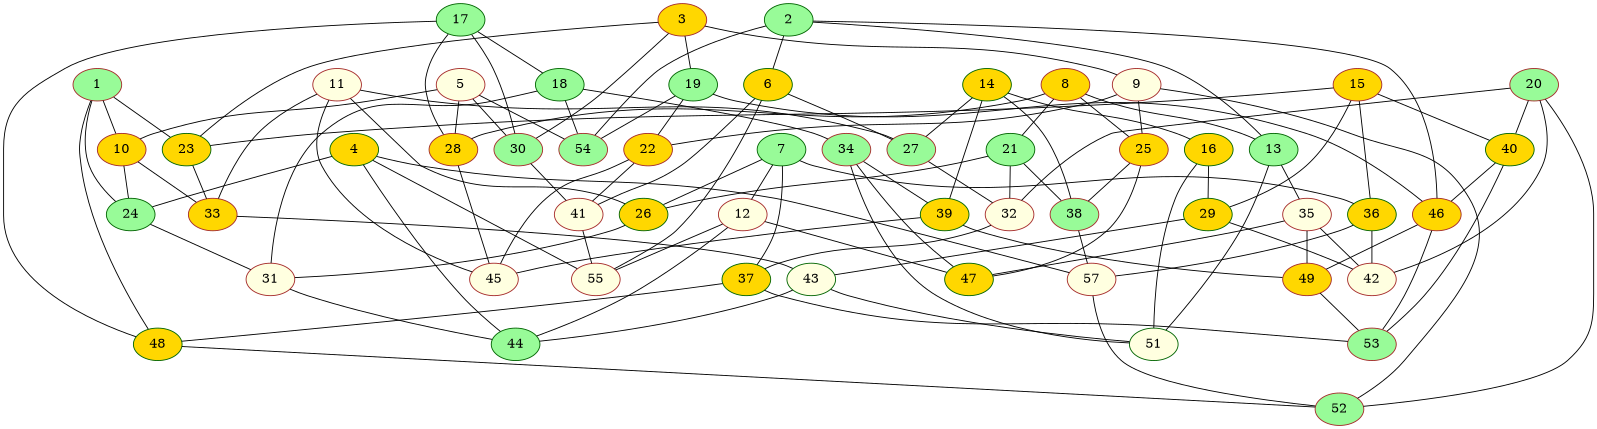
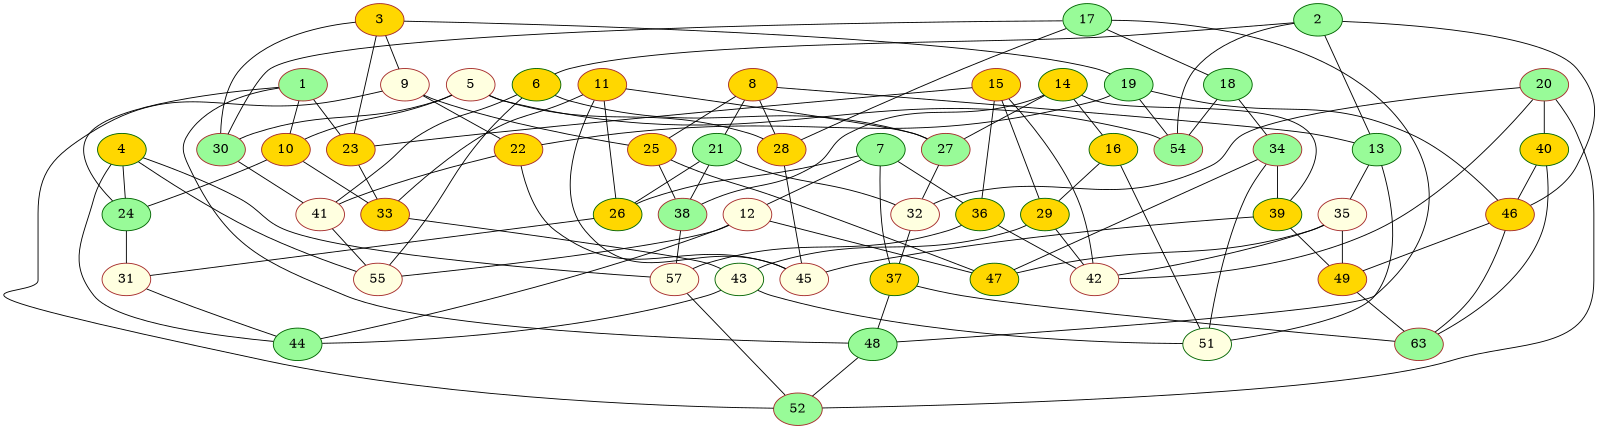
node "11": fillcolor lightyellow -> gold
edge "18" -- "31": removed
edge "15" -- "40": now "15" -- "42"
node "23": color darkgreen -> brown
node "48": fillcolor gold -> palegreen
node "53": label "53" -> "63"
